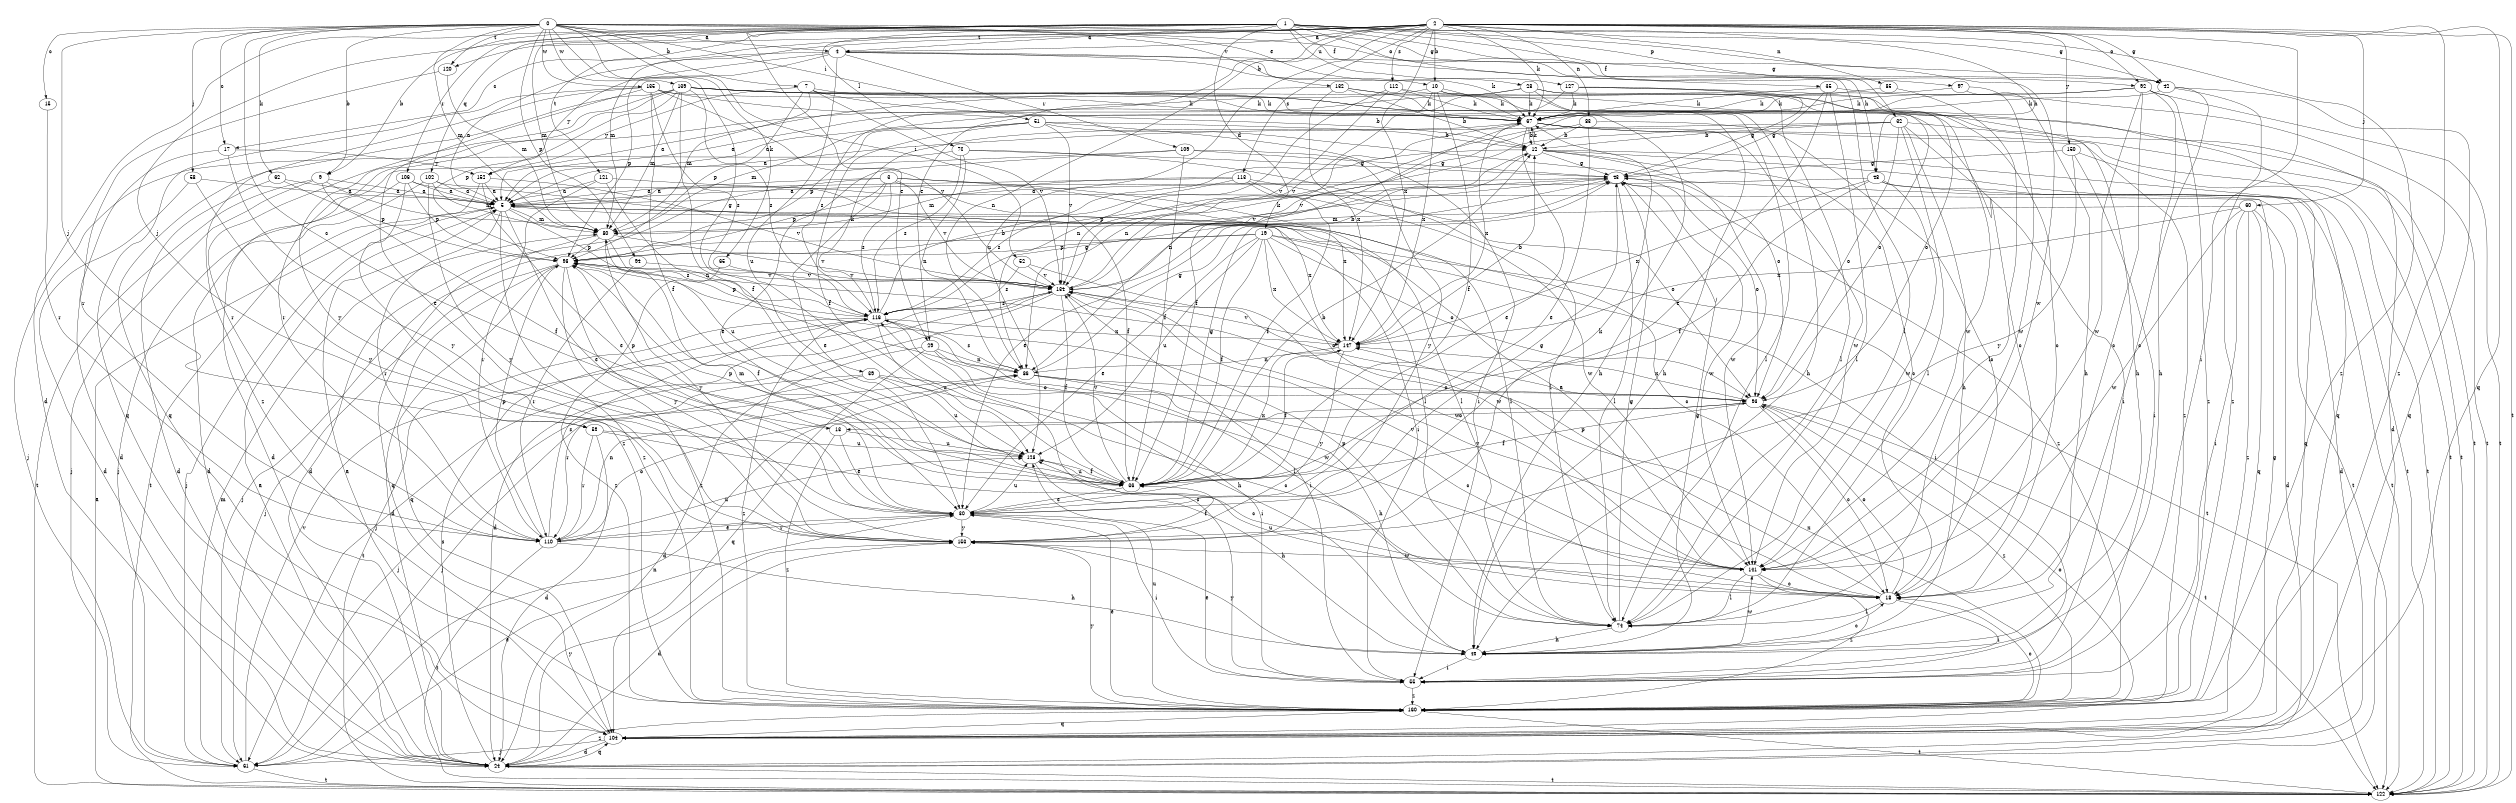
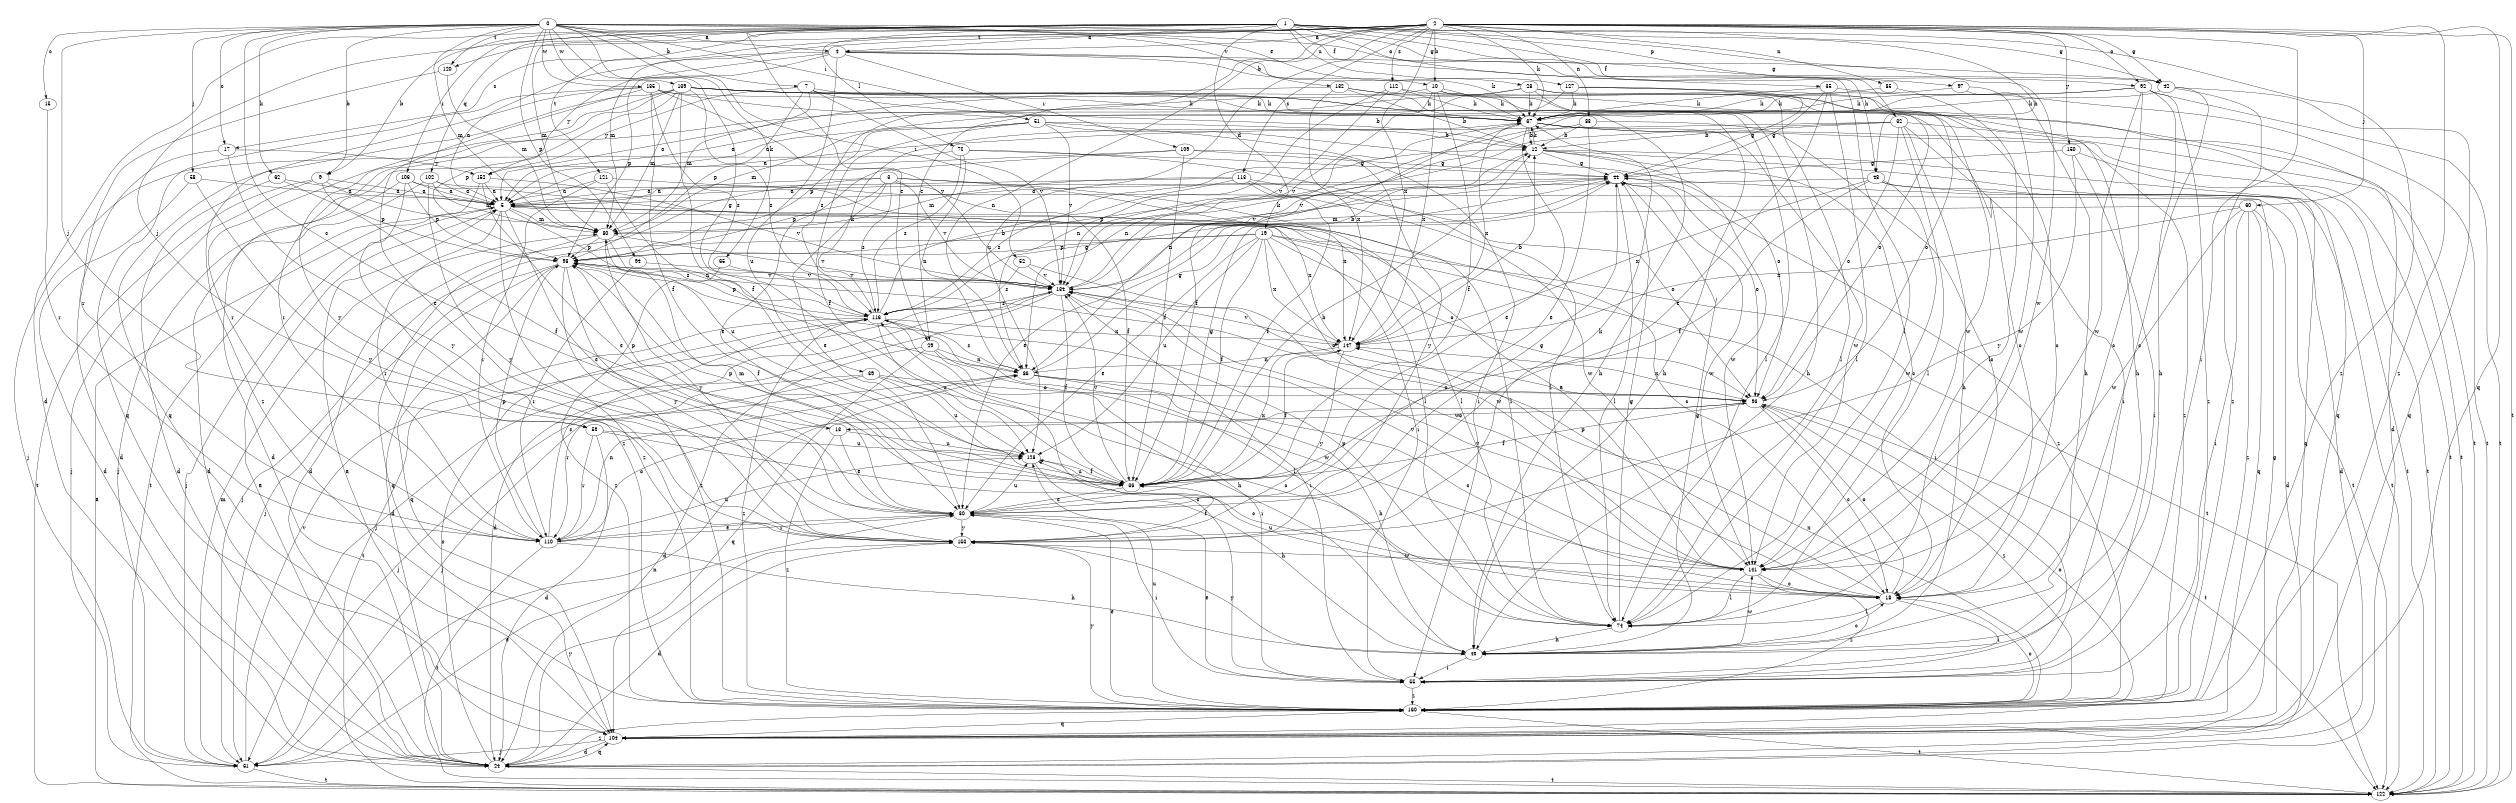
node "43": label "43" -> "44"
